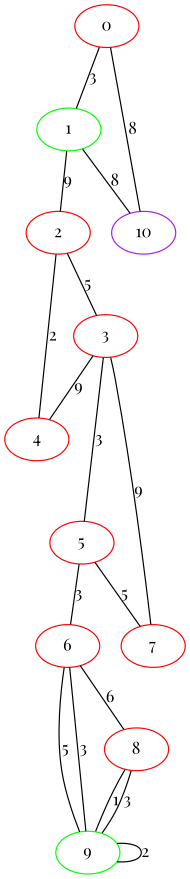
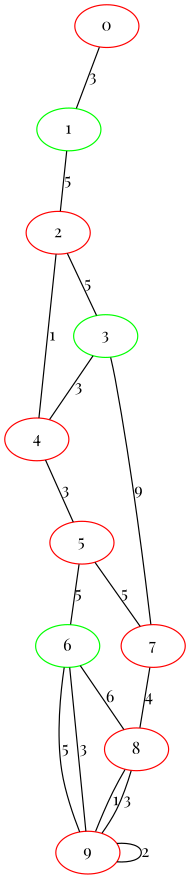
edge "1" -- "2": label "9" -> "5"
node "10": removed
edge "2" -- "4": label "2" -> "1"
node "3": color red -> green
edge "3" -- "4": label "9" -> "3"
edge "3" -- "5": now "4" -- "5"
edge "5" -- "6": label "3" -> "5"
node "6": color red -> green
edge "7" -- "8": added, label "4"
node "9": color green -> red
